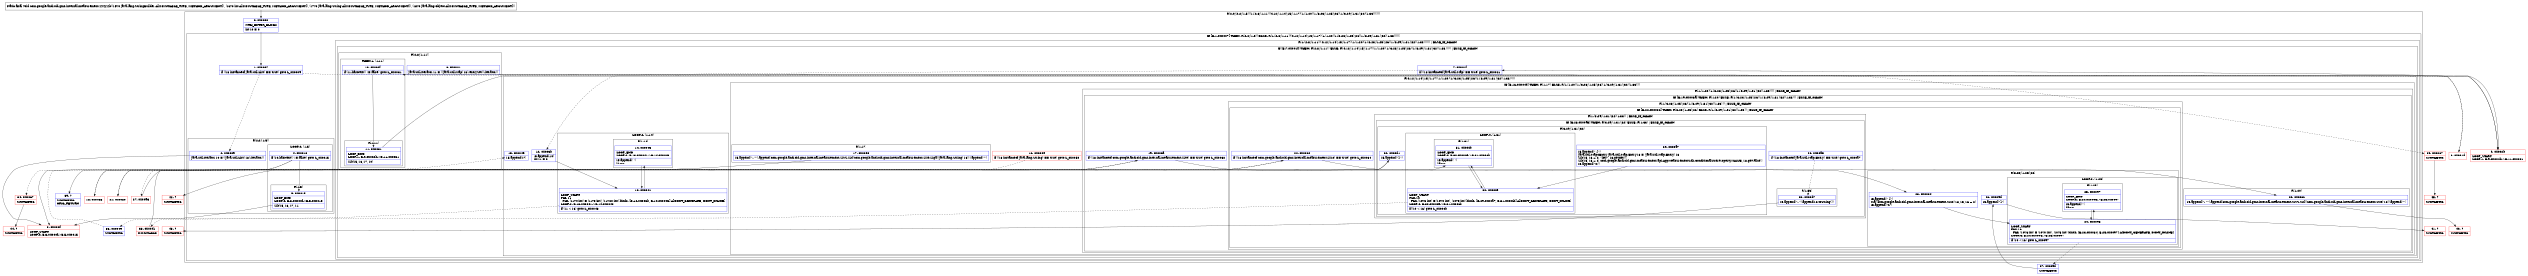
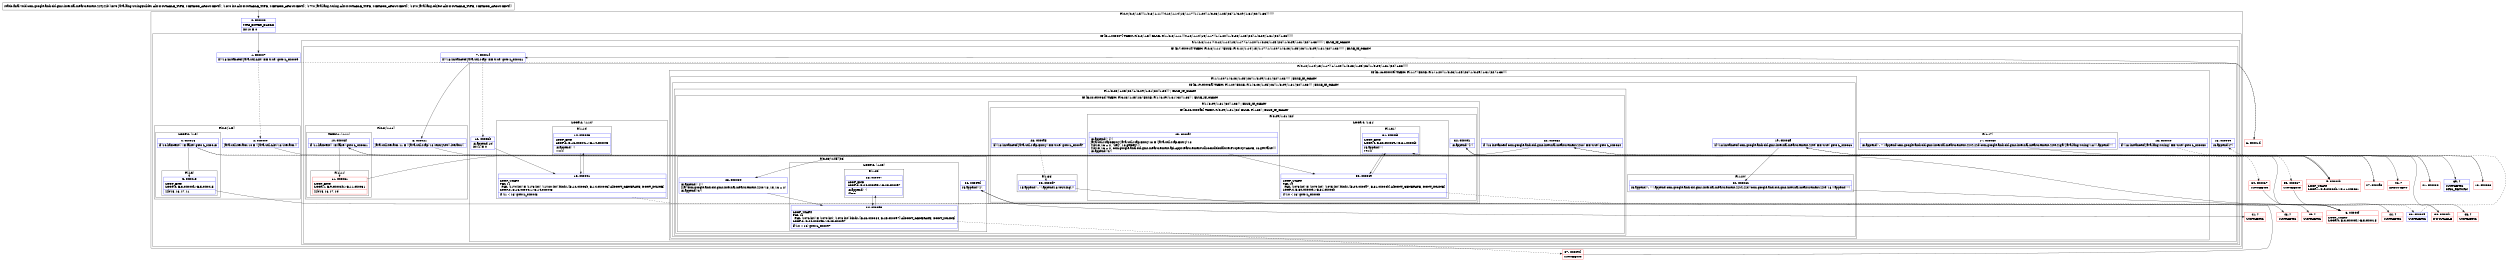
edge "7: 0x001f" -> "8: 0x0021": added
node "11: 0x0031": color blue -> red
node "16: 0x004e": color red -> blue
node "42: ?": text "SYNTHETIC" -> "ARGUMENT"
node "37: 0x009d": color blue -> red
